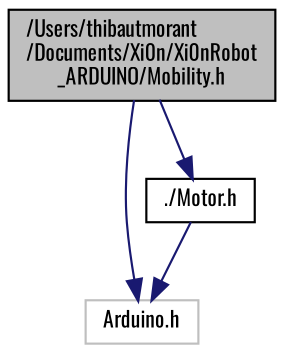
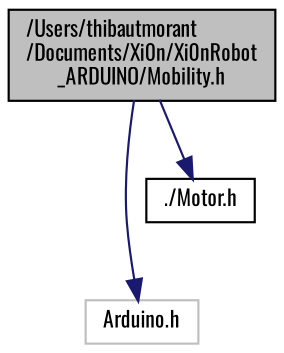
edge "./Motor.h" -> "Arduino.h": removed
